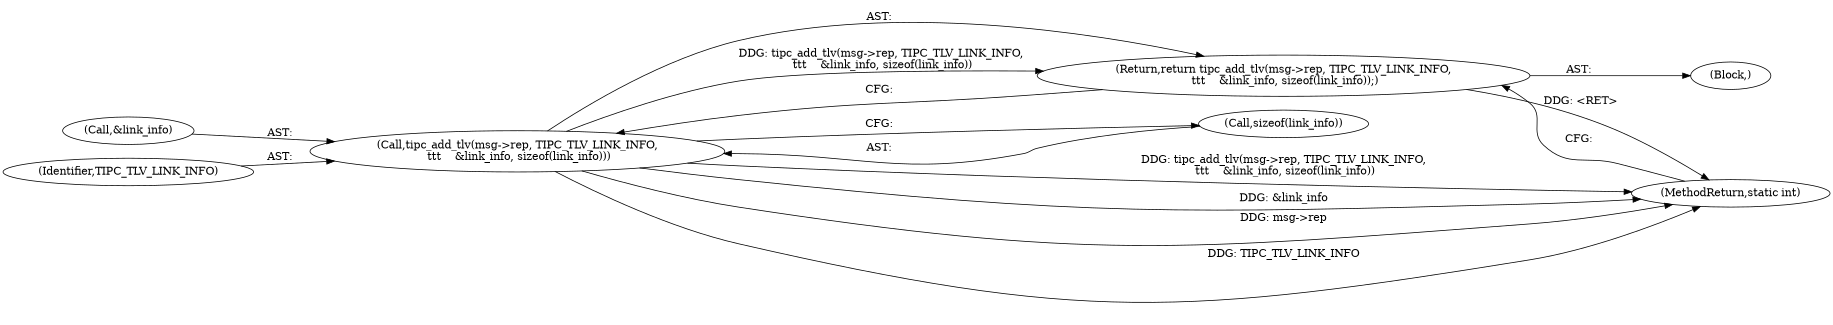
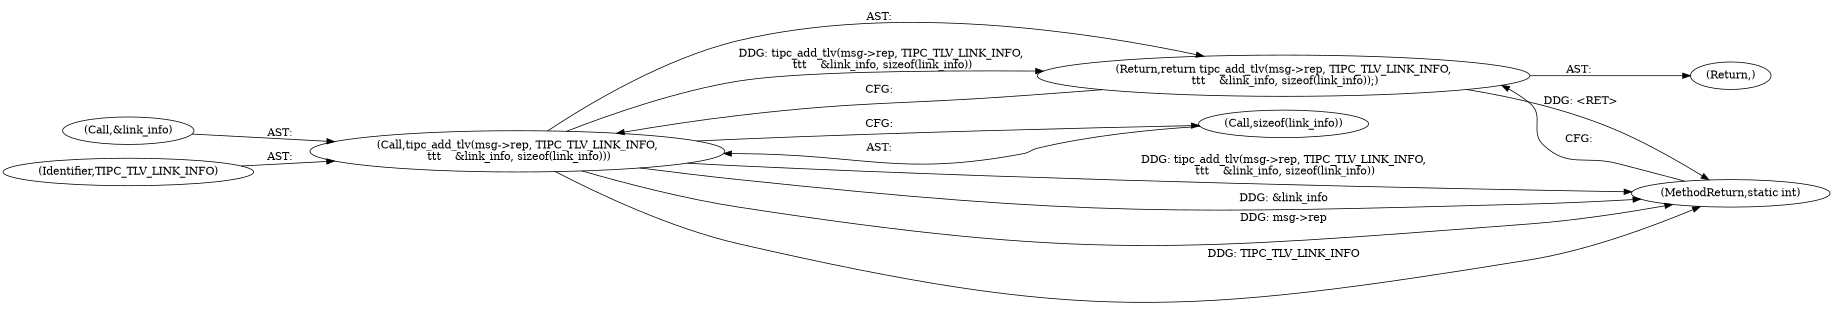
node "(Block,)": label "(Block,)" -> "(Return,)"
